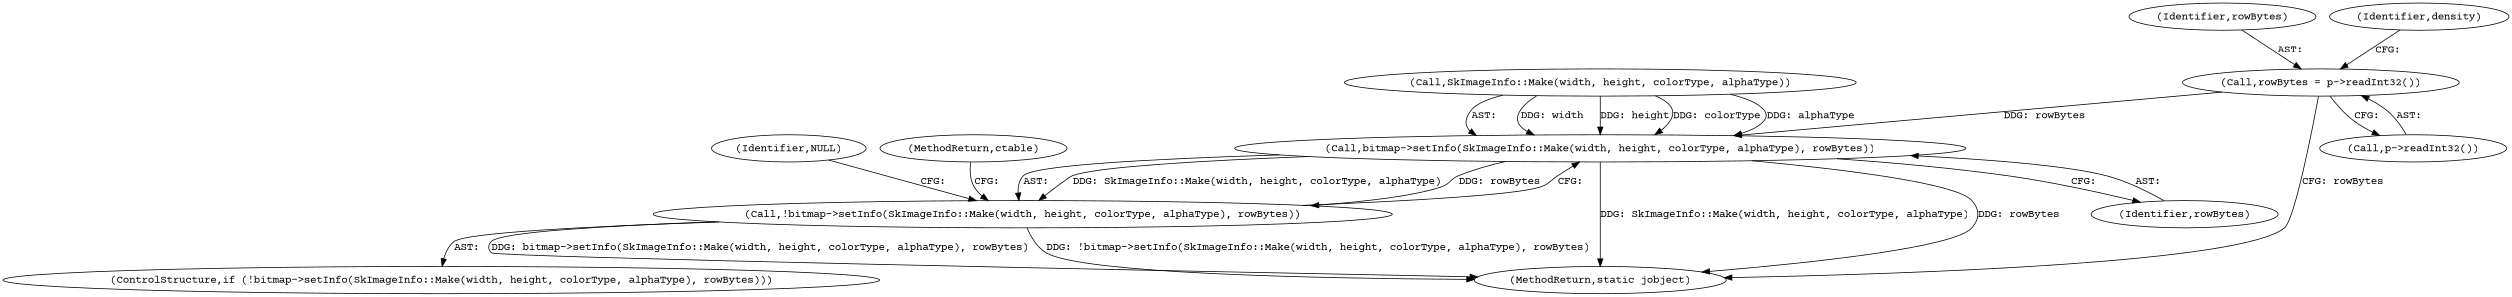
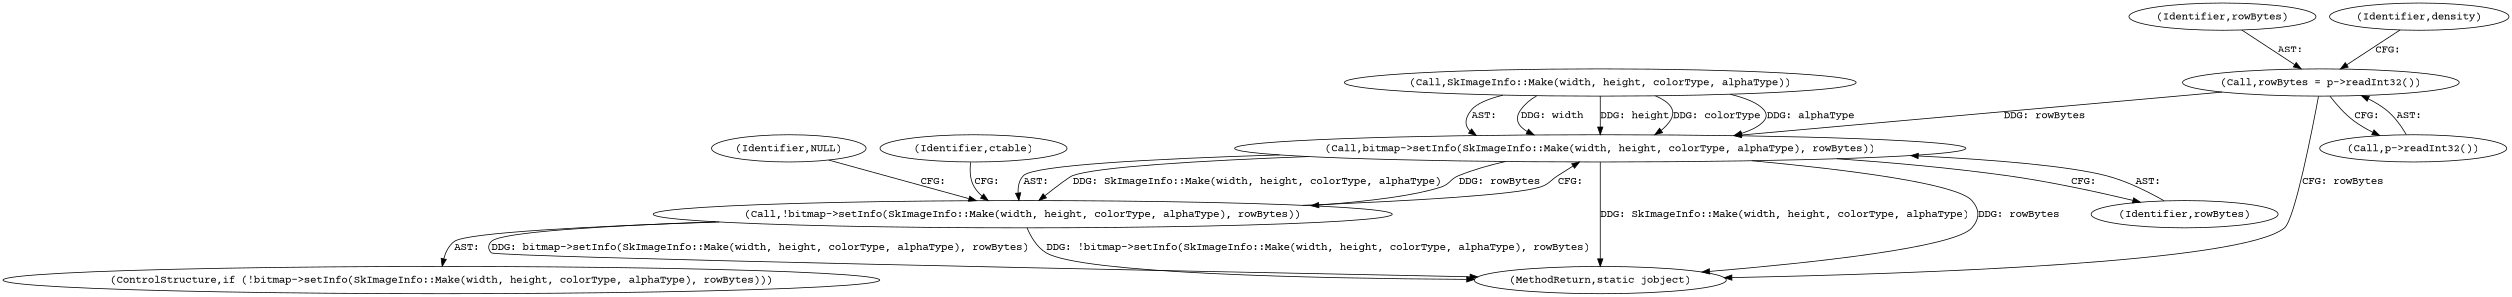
node "(MethodReturn,ctable)": label "(MethodReturn,ctable)" -> "(Identifier,ctable)"
